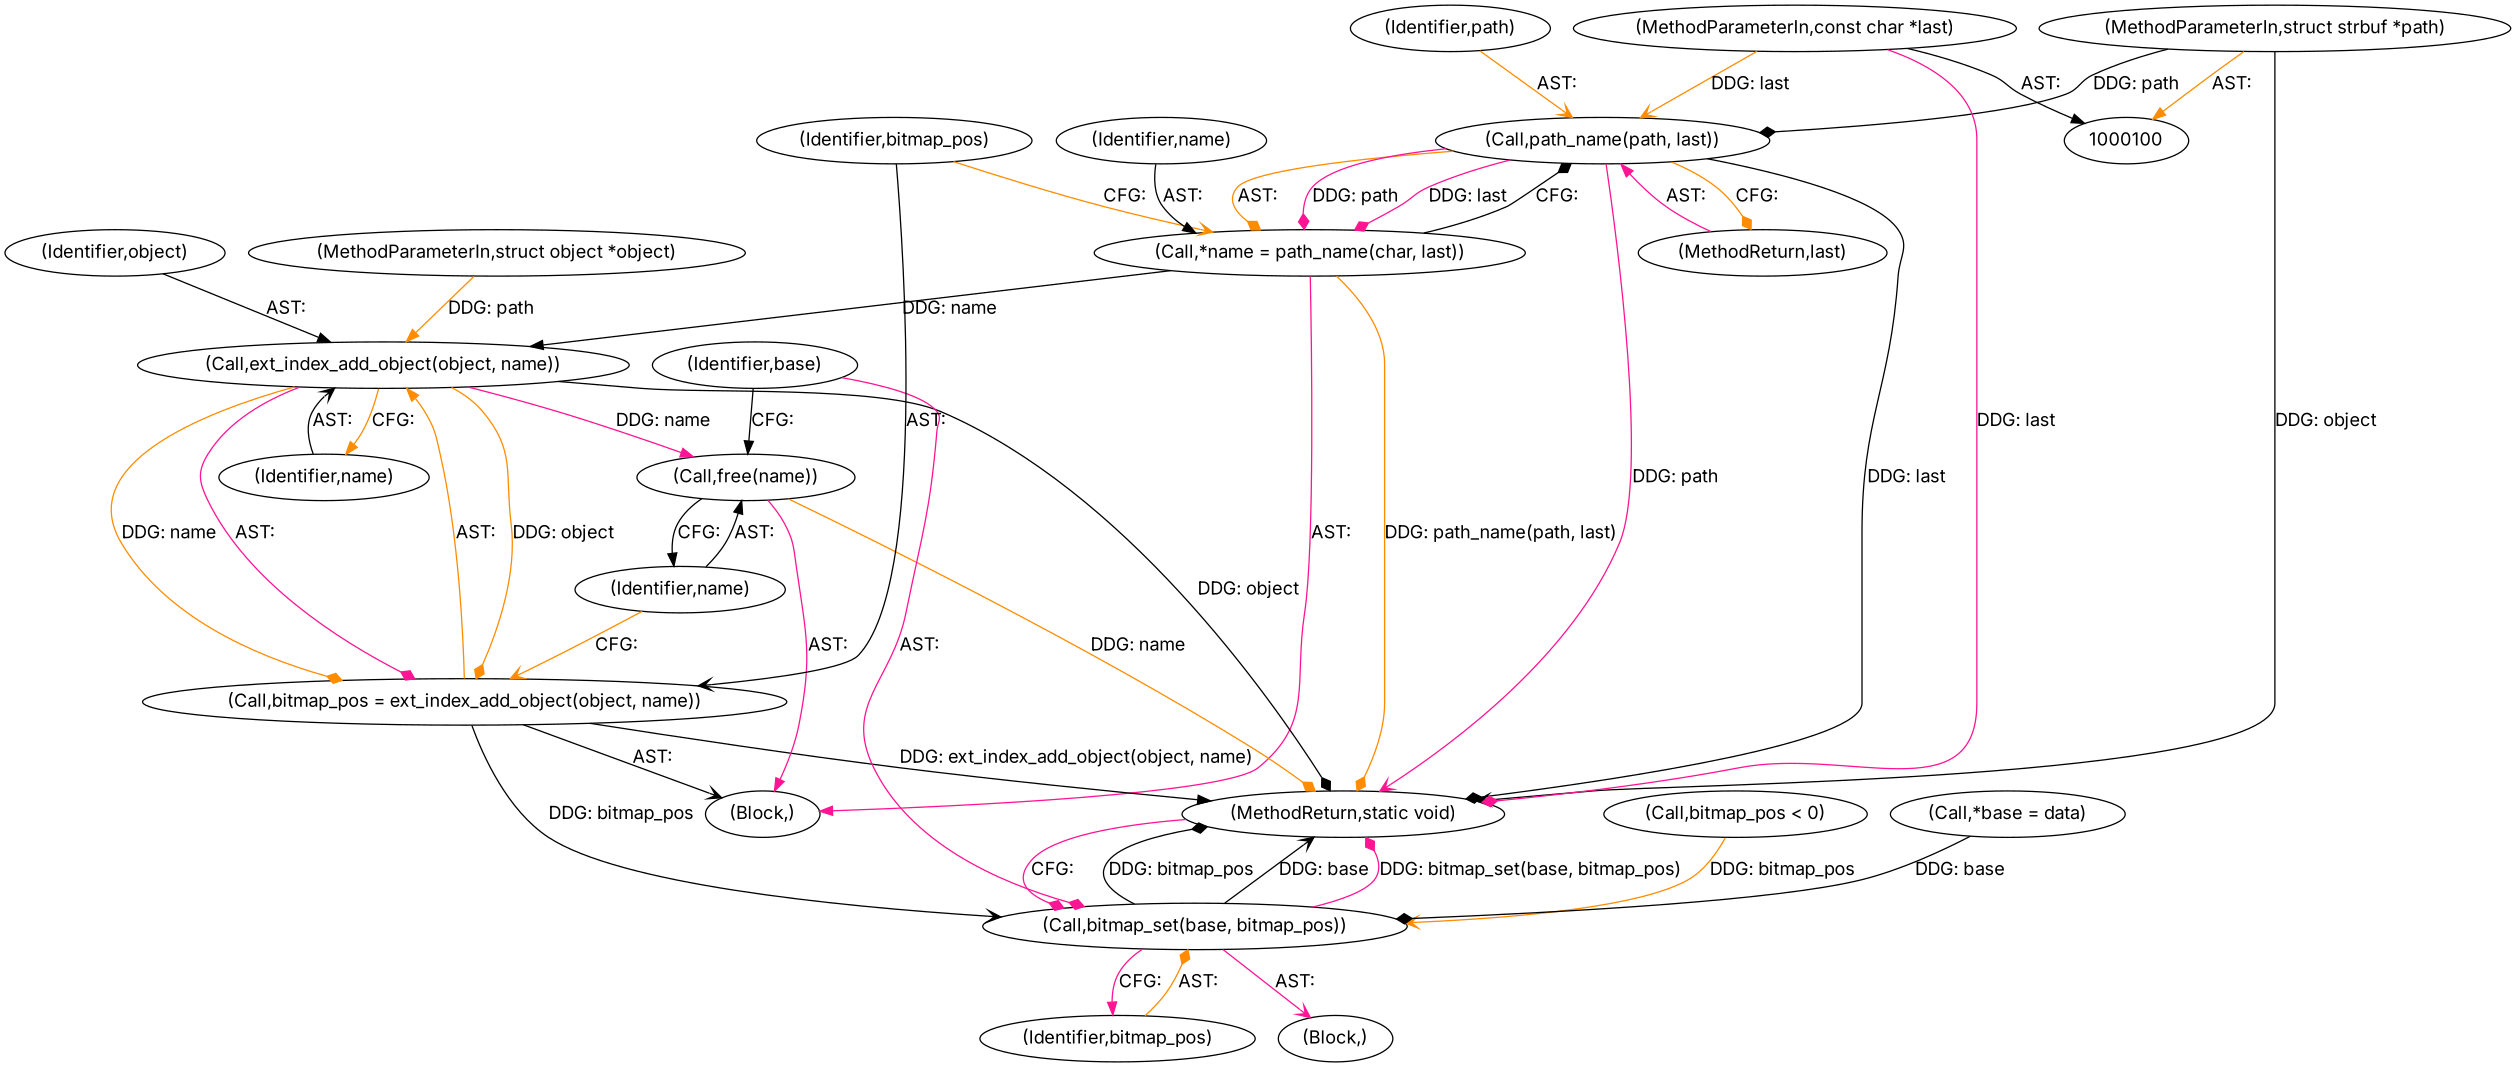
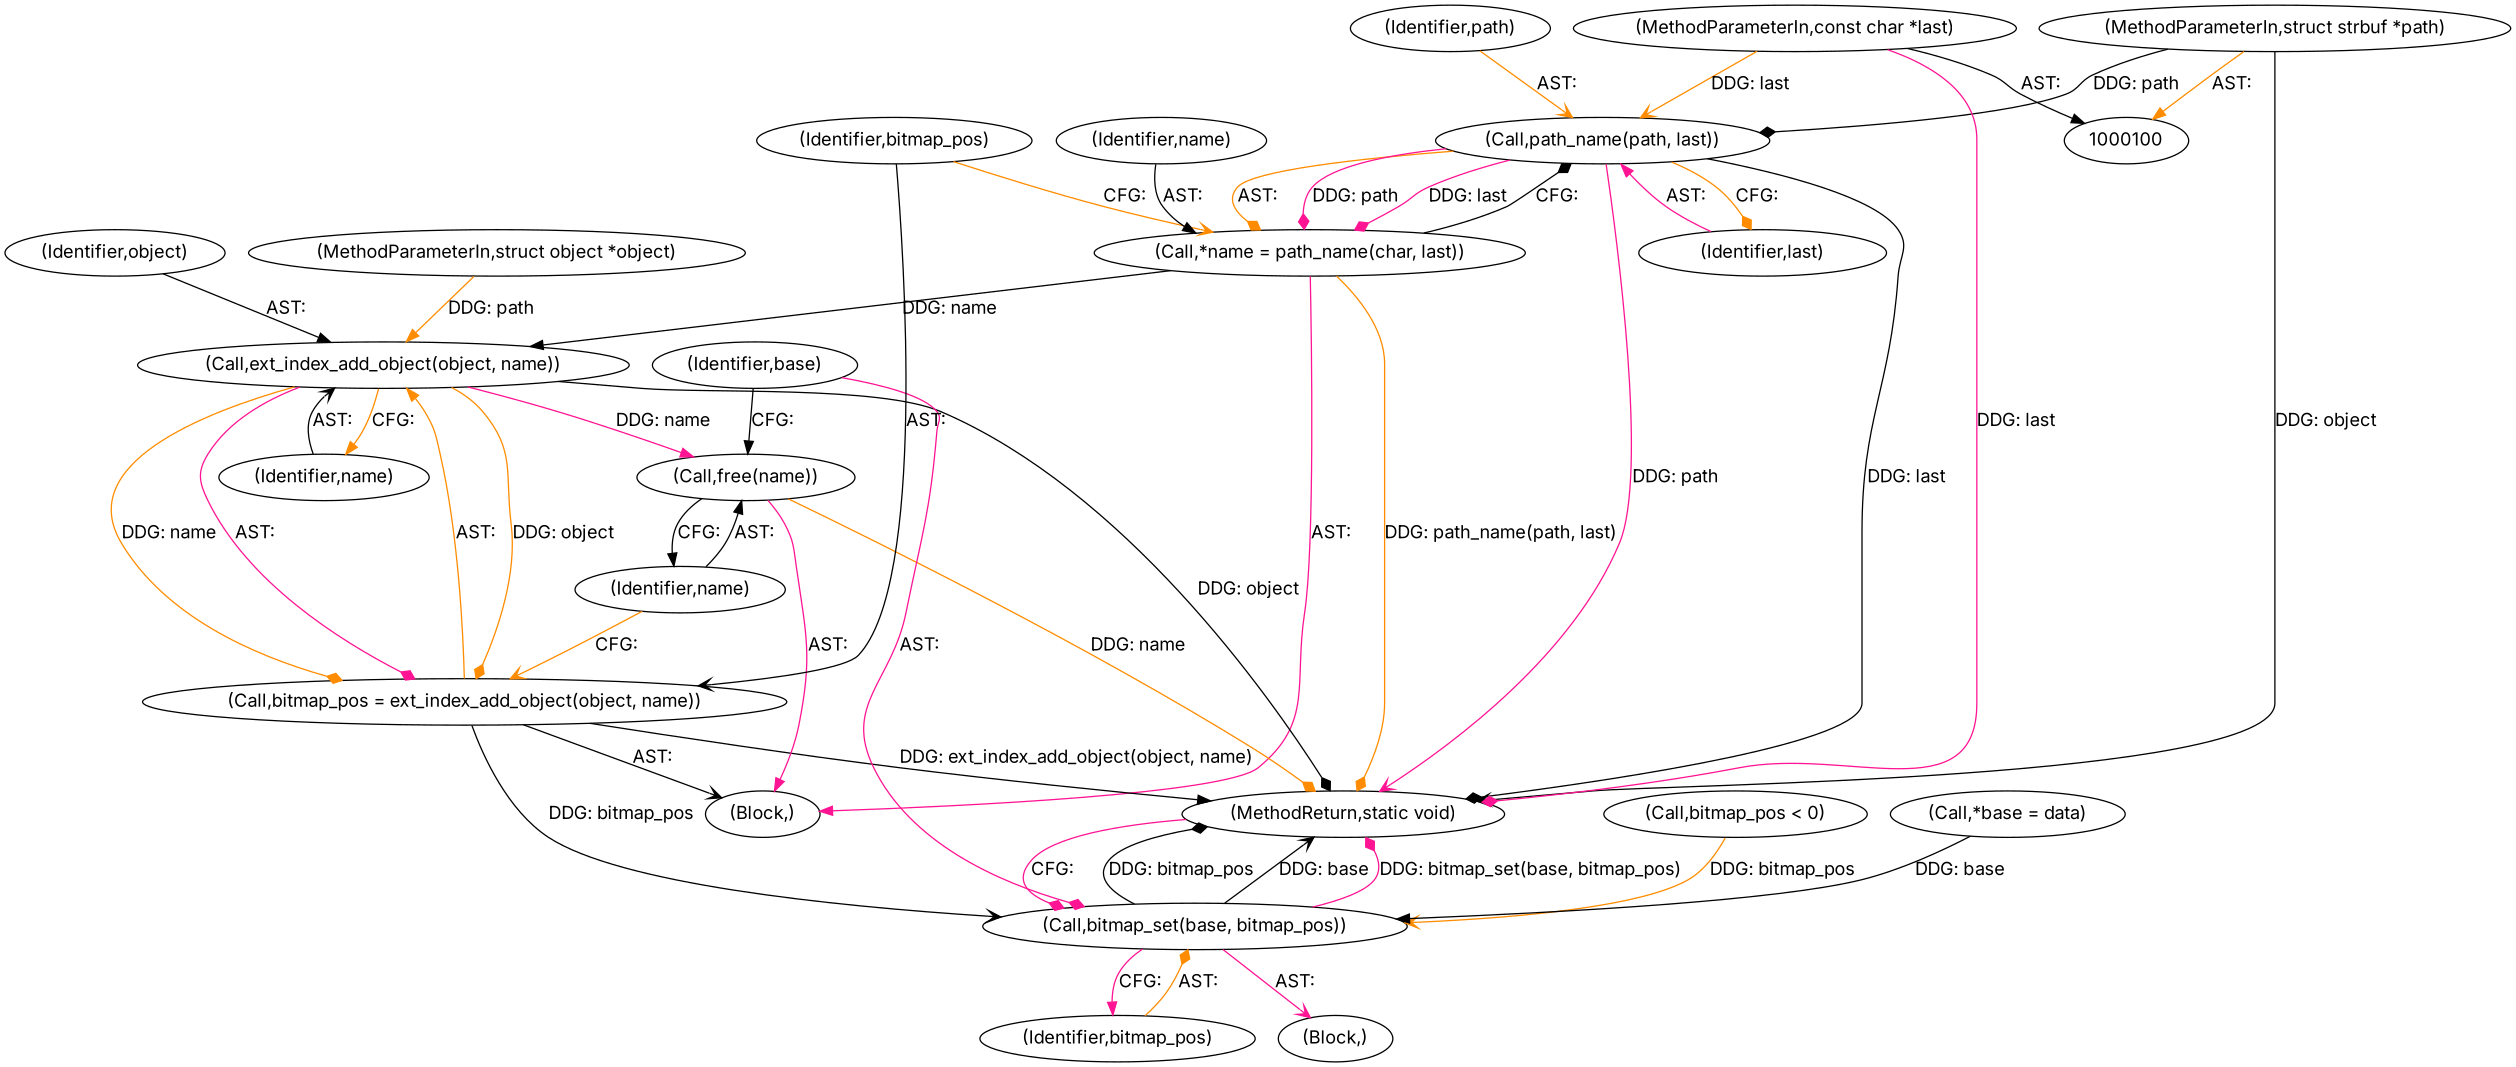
node "(MethodReturn,last)": label "(MethodReturn,last)" -> "(Identifier,last)"
edge "(Call,*base = data)" -> "(Call,bitmap_set(base, bitmap_pos))": arrowhead diamond -> normal
